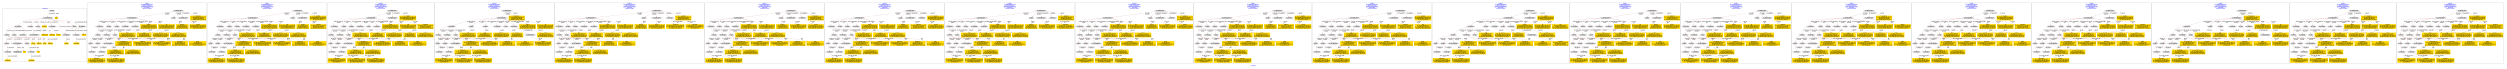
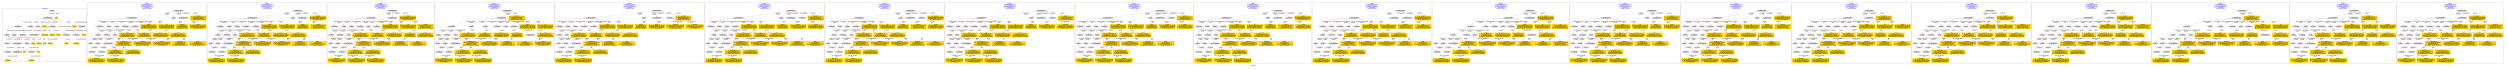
node "ObjectURI": fillcolor lightgray -> gold
node "Medium": fillcolor gold -> lightgray
